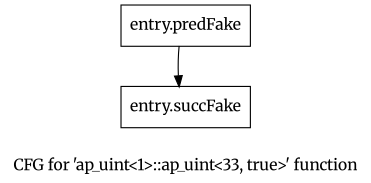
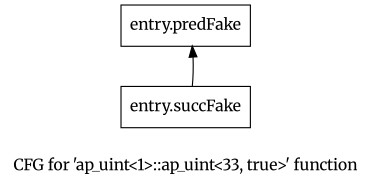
edge "entry.predFake" -> "entry.succFake": reversed
